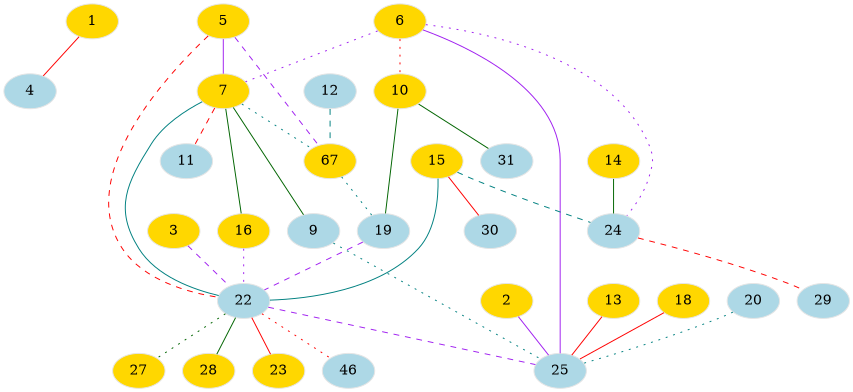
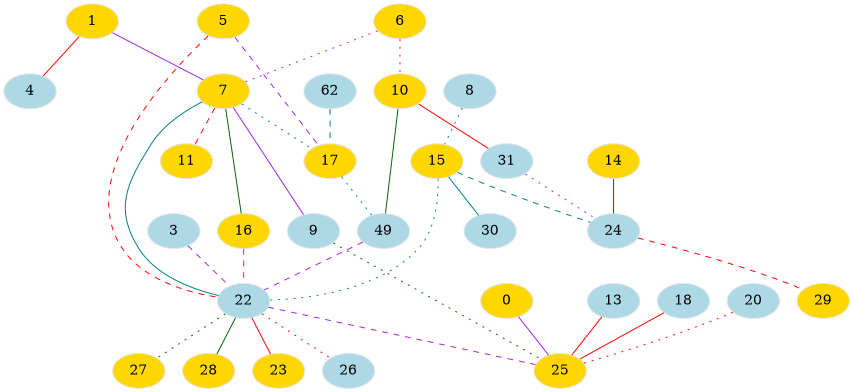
edge "5" -- "7": now "1" -- "7"
edge "6" -- "24": now "31" -- "24"
node "12": label "12" -> "62"
node "8": added
edge "10" -- "31": color darkgreen -> red
edge "6" -- "25": removed
node "11": fillcolor lightblue -> gold
edge "7" -- "9": color darkgreen -> purple
node "67": label "67" -> "17"
edge "15" -- "30": color red -> teal
node "3": fillcolor gold -> lightblue
node "19": label "19" -> "49"
edge "16" -- "22": style dotted -> dashed
edge "15" -- "22": style solid -> dotted
edge "9" -- "25": color teal -> darkgreen
node "2": label "2" -> "0"
node "13": fillcolor gold -> lightblue
node "18": fillcolor gold -> lightblue
node "29": fillcolor lightblue -> gold
edge "20" -- "25": color teal -> red
node "46": label "46" -> "26"
node "25": fillcolor lightblue -> gold
